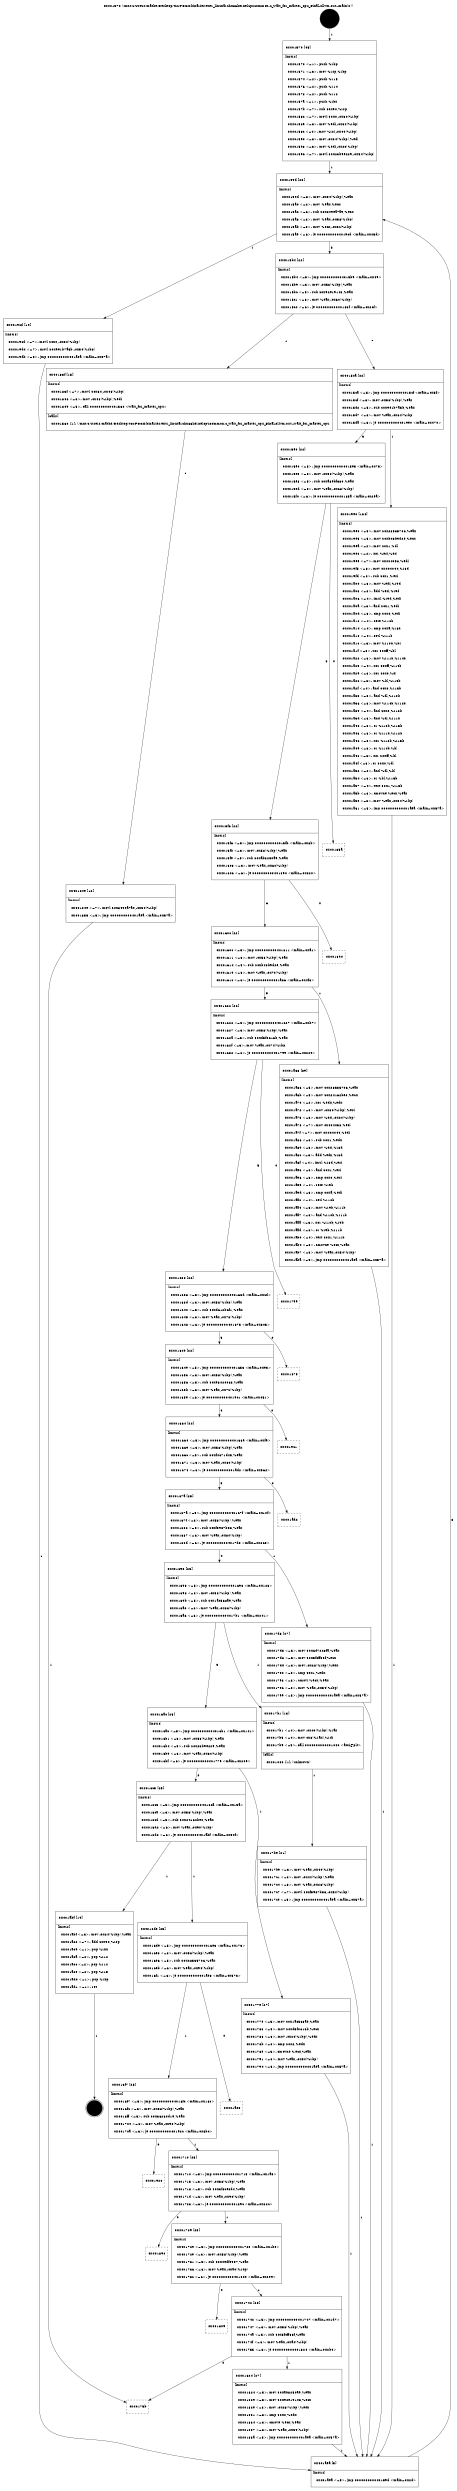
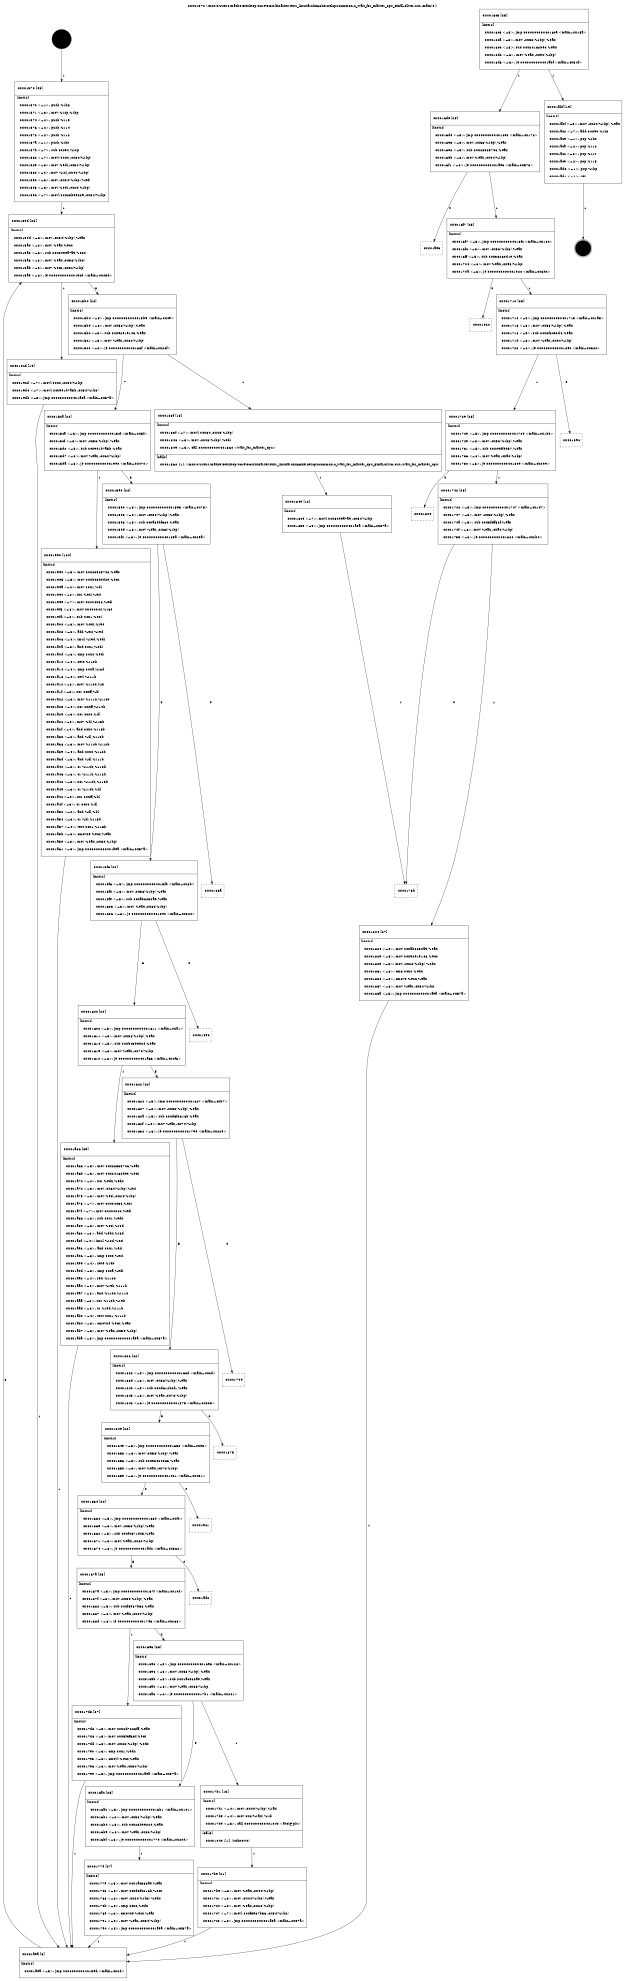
edge "0x4016ac [25]" -> "0x4016c5 [25]": removed, label "2"
